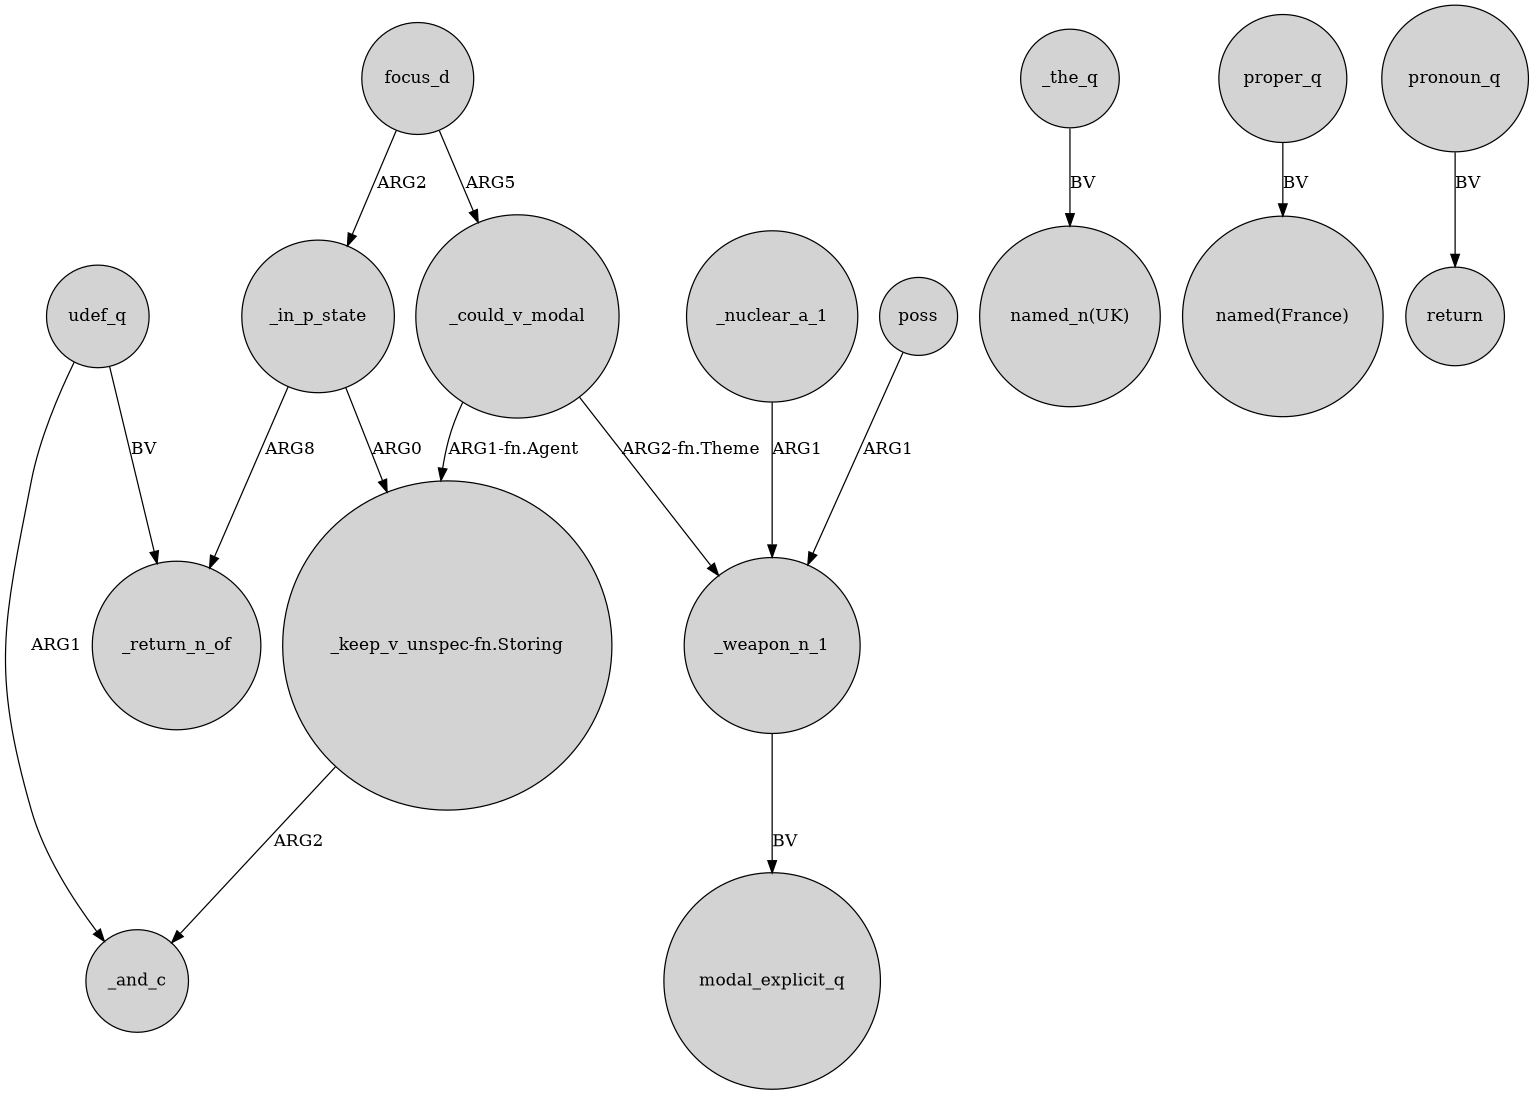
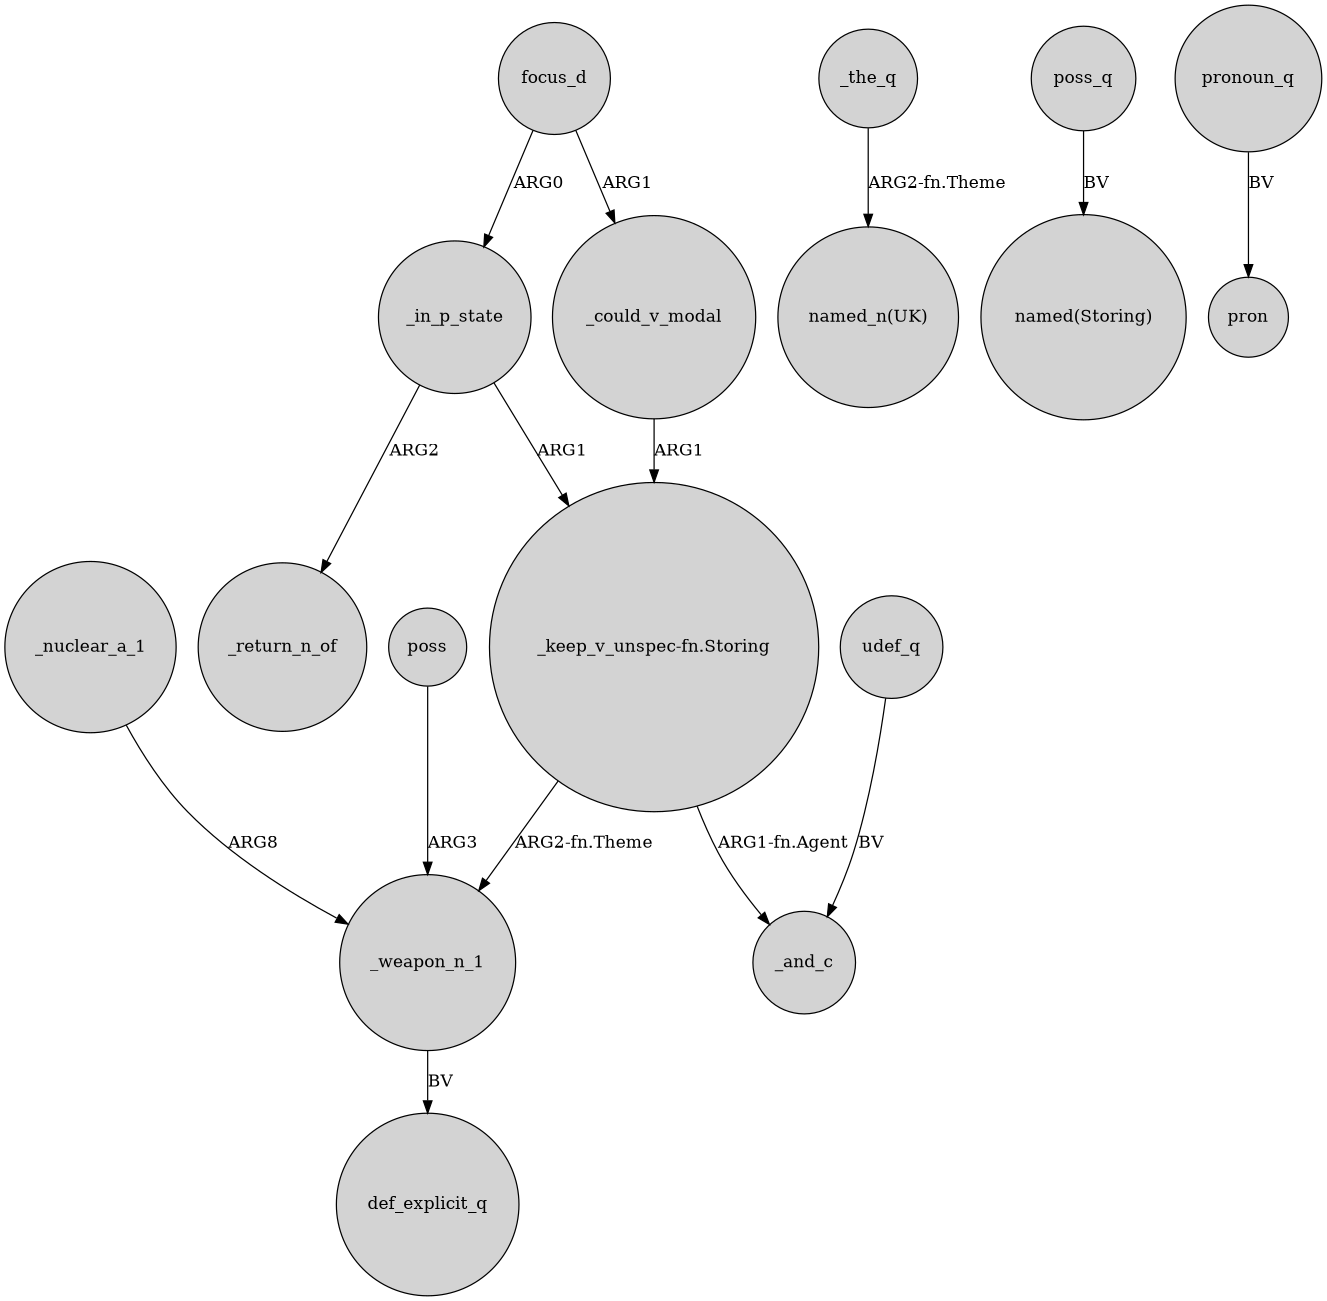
node "proper_q": label "proper_q" -> "poss_q"
edge "focus_d" -> "_in_p_state": label "ARG2" -> "ARG0"
edge "focus_d" -> "_could_v_modal": label "ARG5" -> "ARG1"
edge "_the_q" -> "named_n(UK)": label "BV" -> "ARG2-fn.Theme"
node "named(France)": label "named(France)" -> "named(Storing)"
node "return": label "return" -> "pron"
edge "_in_p_state" -> "_return_n_of": label "ARG8" -> "ARG2"
edge "_in_p_state" -> "_keep_v_unspec-fn.Storing": label "ARG0" -> "ARG1"
edge "_could_v_modal" -> "_keep_v_unspec-fn.Storing": label "ARG1-fn.Agent" -> "ARG1"
edge "_nuclear_a_1" -> "_weapon_n_1": label "ARG1" -> "ARG8"
edge "poss" -> "_weapon_n_1": label "ARG1" -> "ARG3"
edge "udef_q" -> "_return_n_of": removed, label "BV"
edge "_could_v_modal" -> "_weapon_n_1": now "_keep_v_unspec-fn.Storing" -> "_weapon_n_1"
edge "udef_q" -> "_and_c": label "ARG1" -> "BV"
edge "_keep_v_unspec-fn.Storing" -> "_and_c": label "ARG2" -> "ARG1-fn.Agent"
node "modal_explicit_q": label "modal_explicit_q" -> "def_explicit_q"
